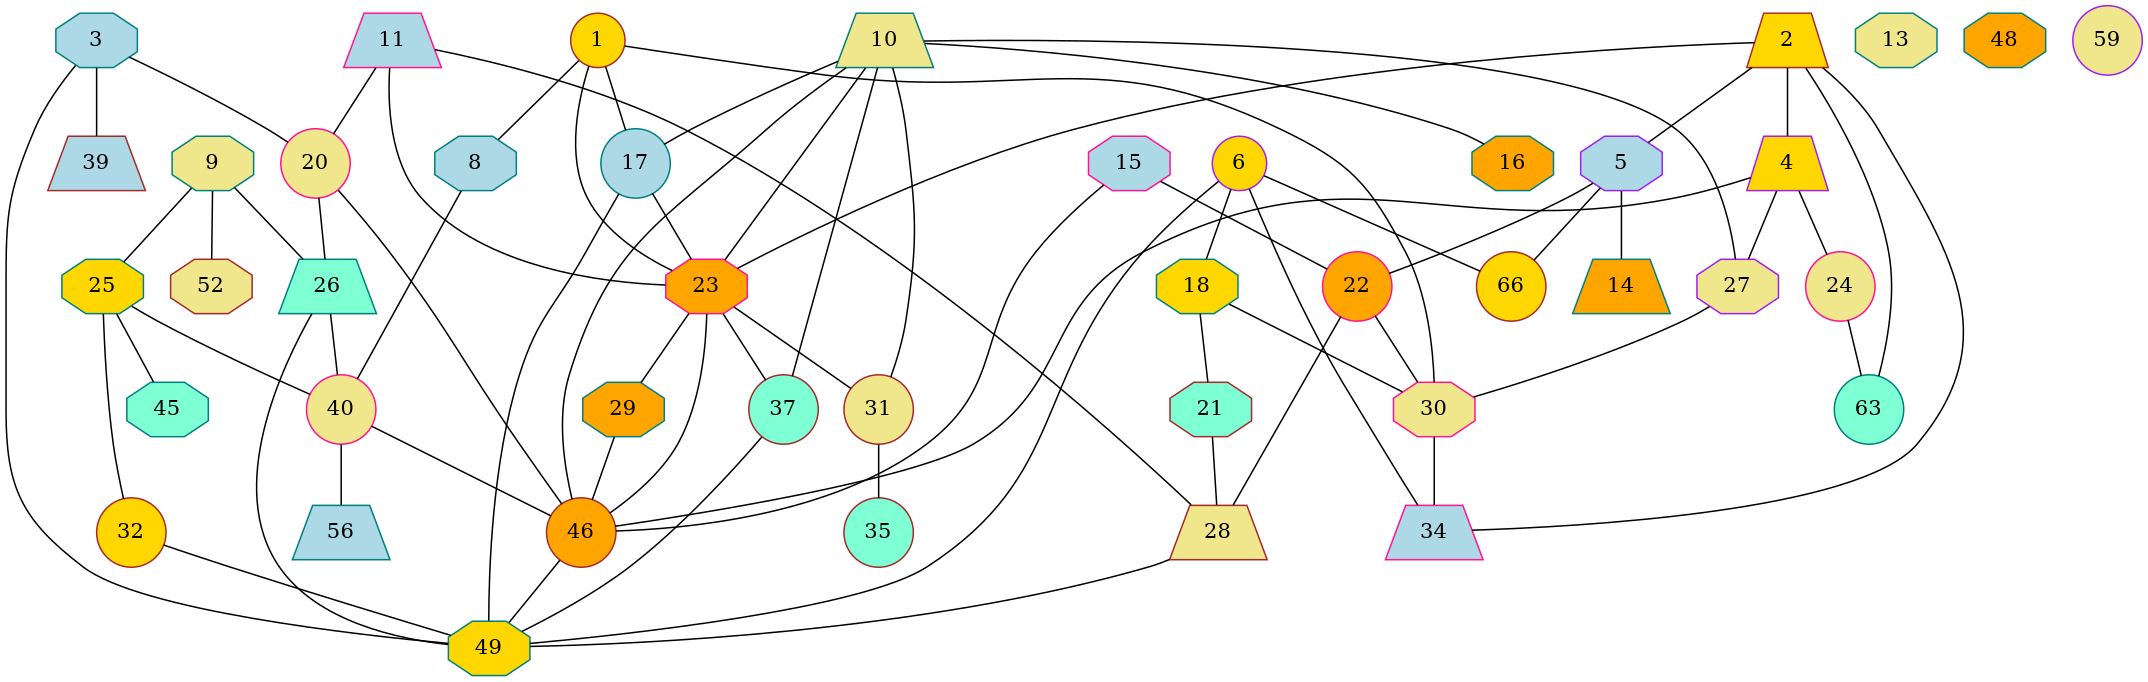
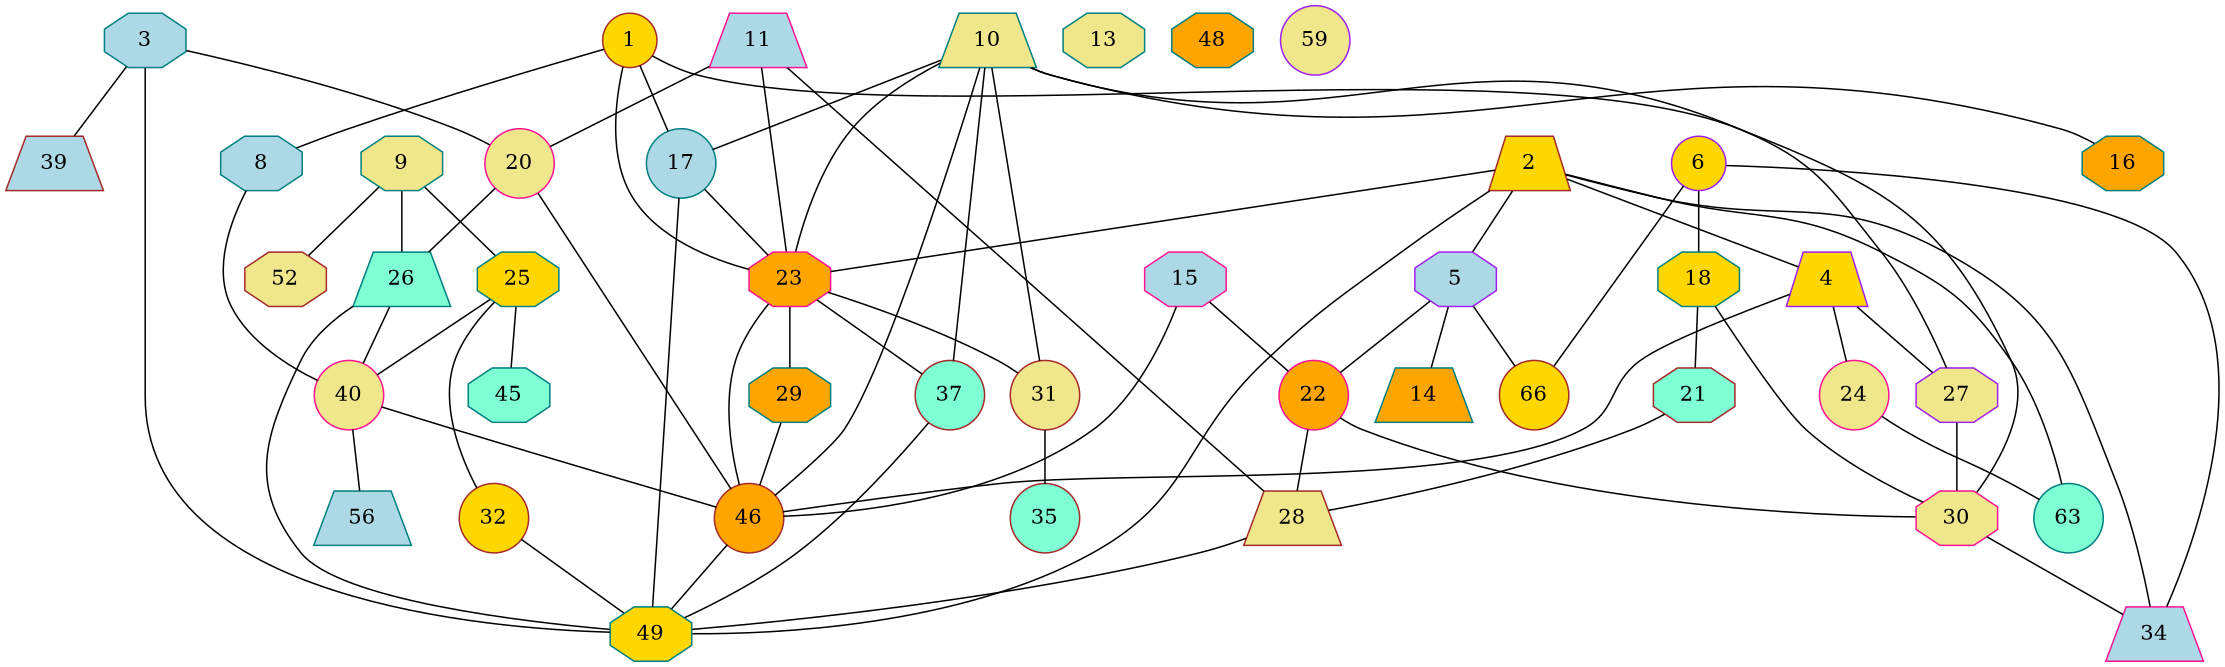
edge "6" -- "49": now "2" -- "49"
